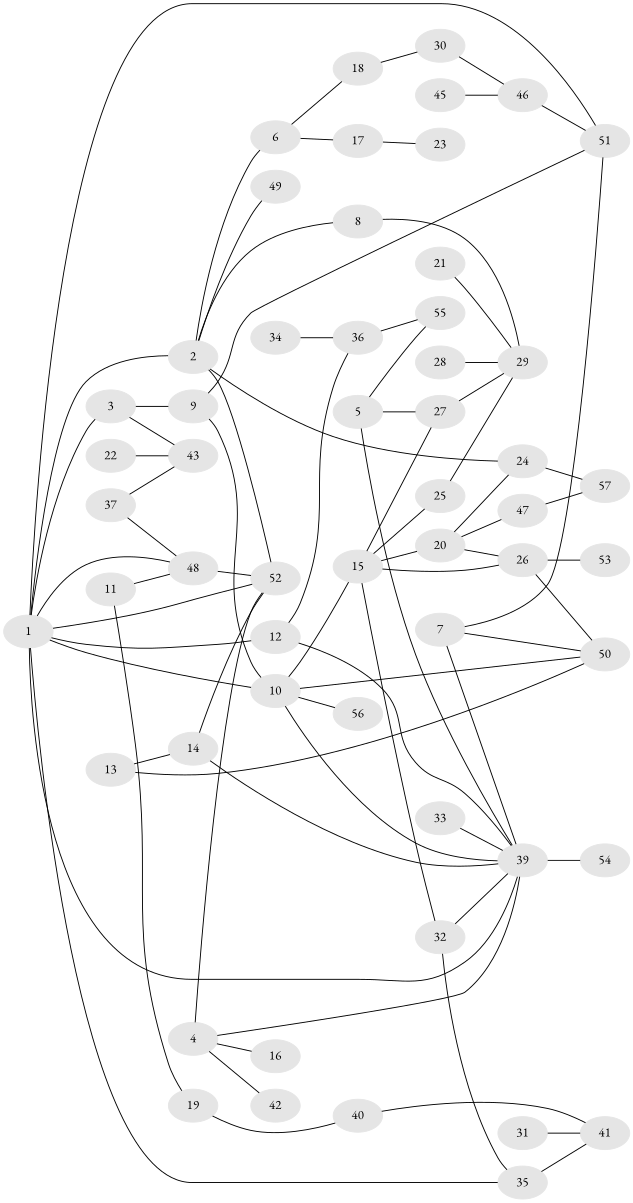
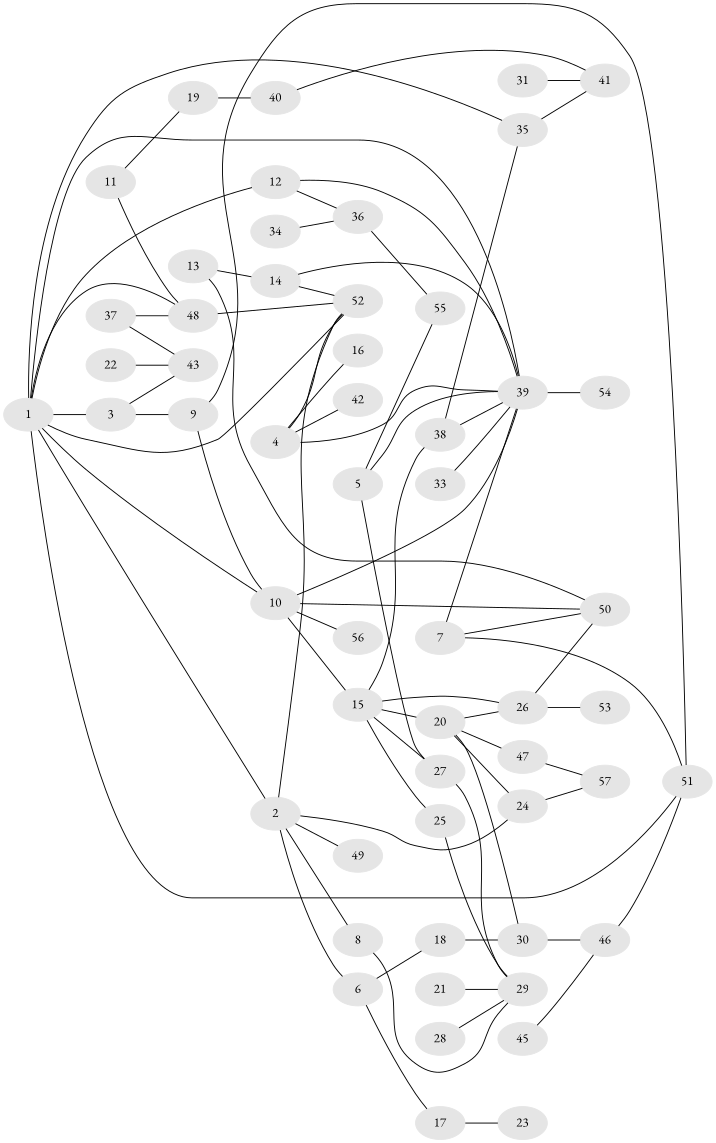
edge "20" -- "30": added
node "32": label "32" -> "38"
